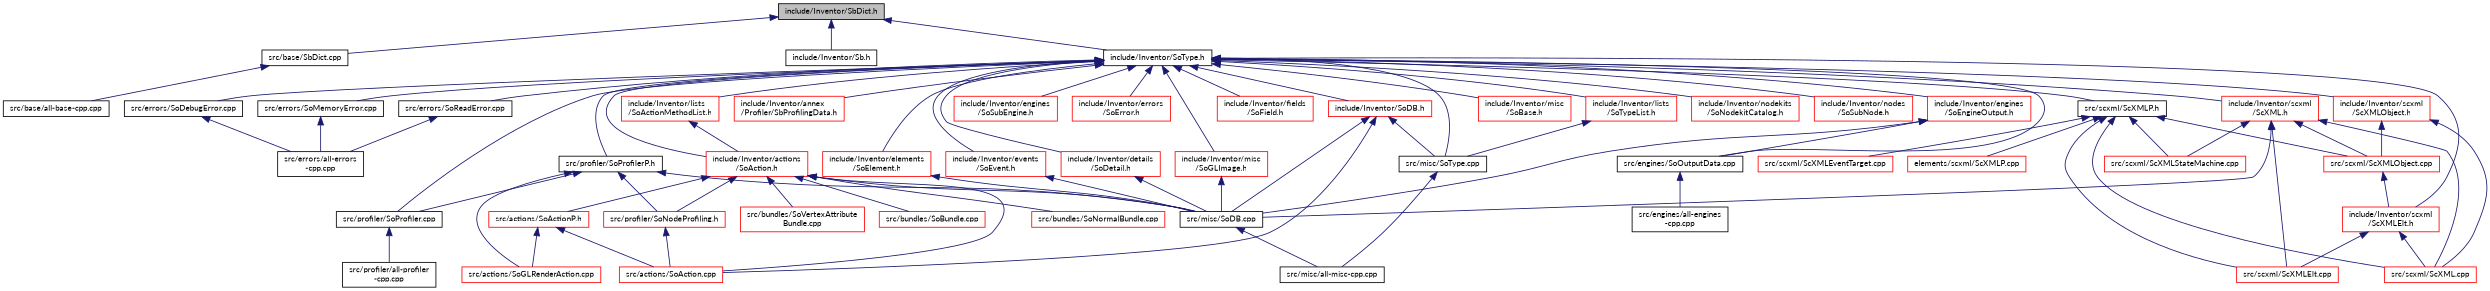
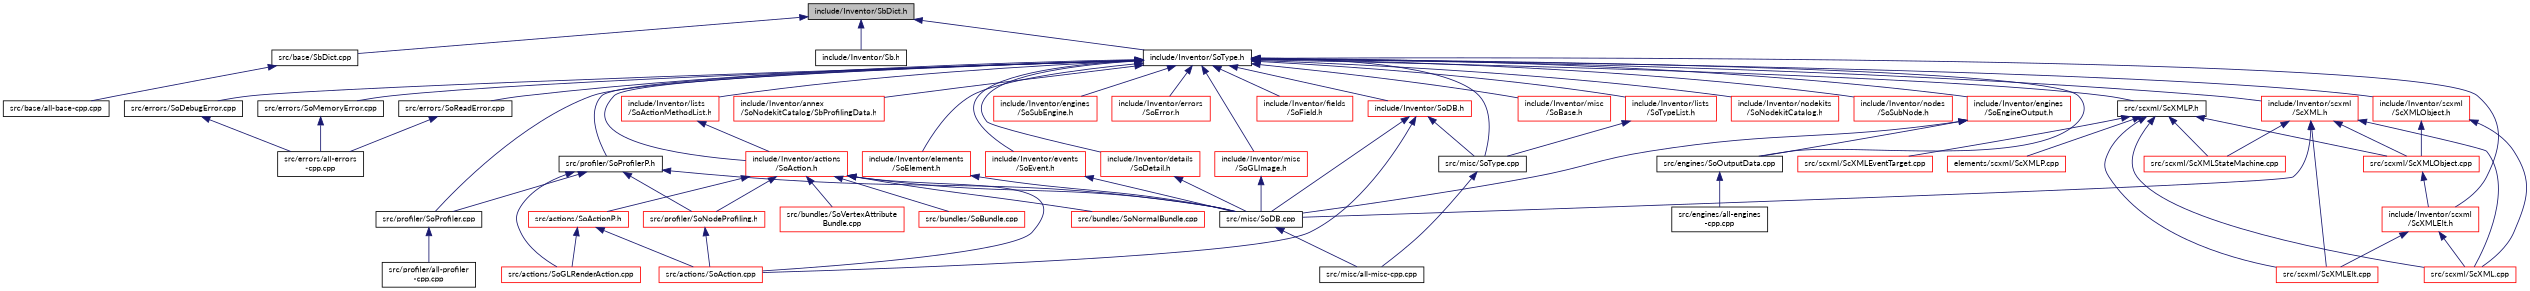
node "include/Inventor/annex /Profiler/SbProfilingData.h": label "include/Inventor/annex /Profiler/SbProfilingData.h" -> "include/Inventor/annex /SoNodekitCatalog/SbProfilingData.h"
